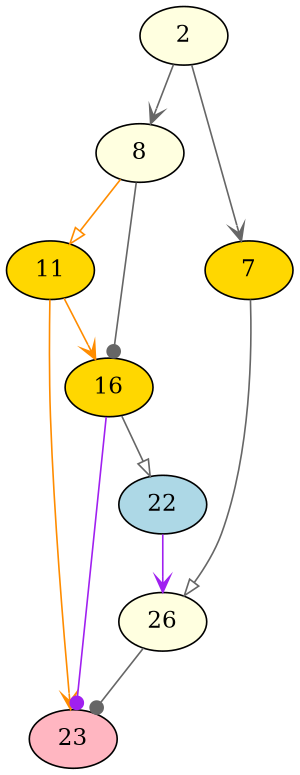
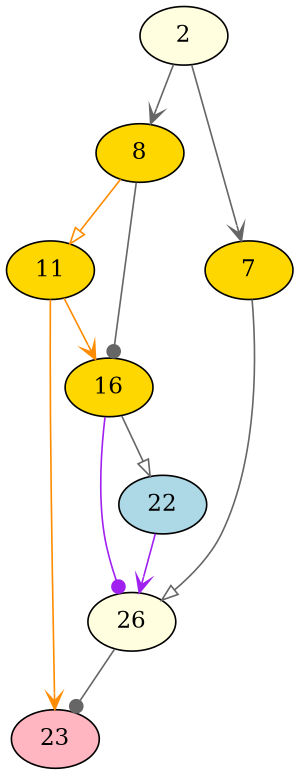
node "8": fillcolor lightyellow -> gold
edge "16" -> "23": now "16" -> "26"
